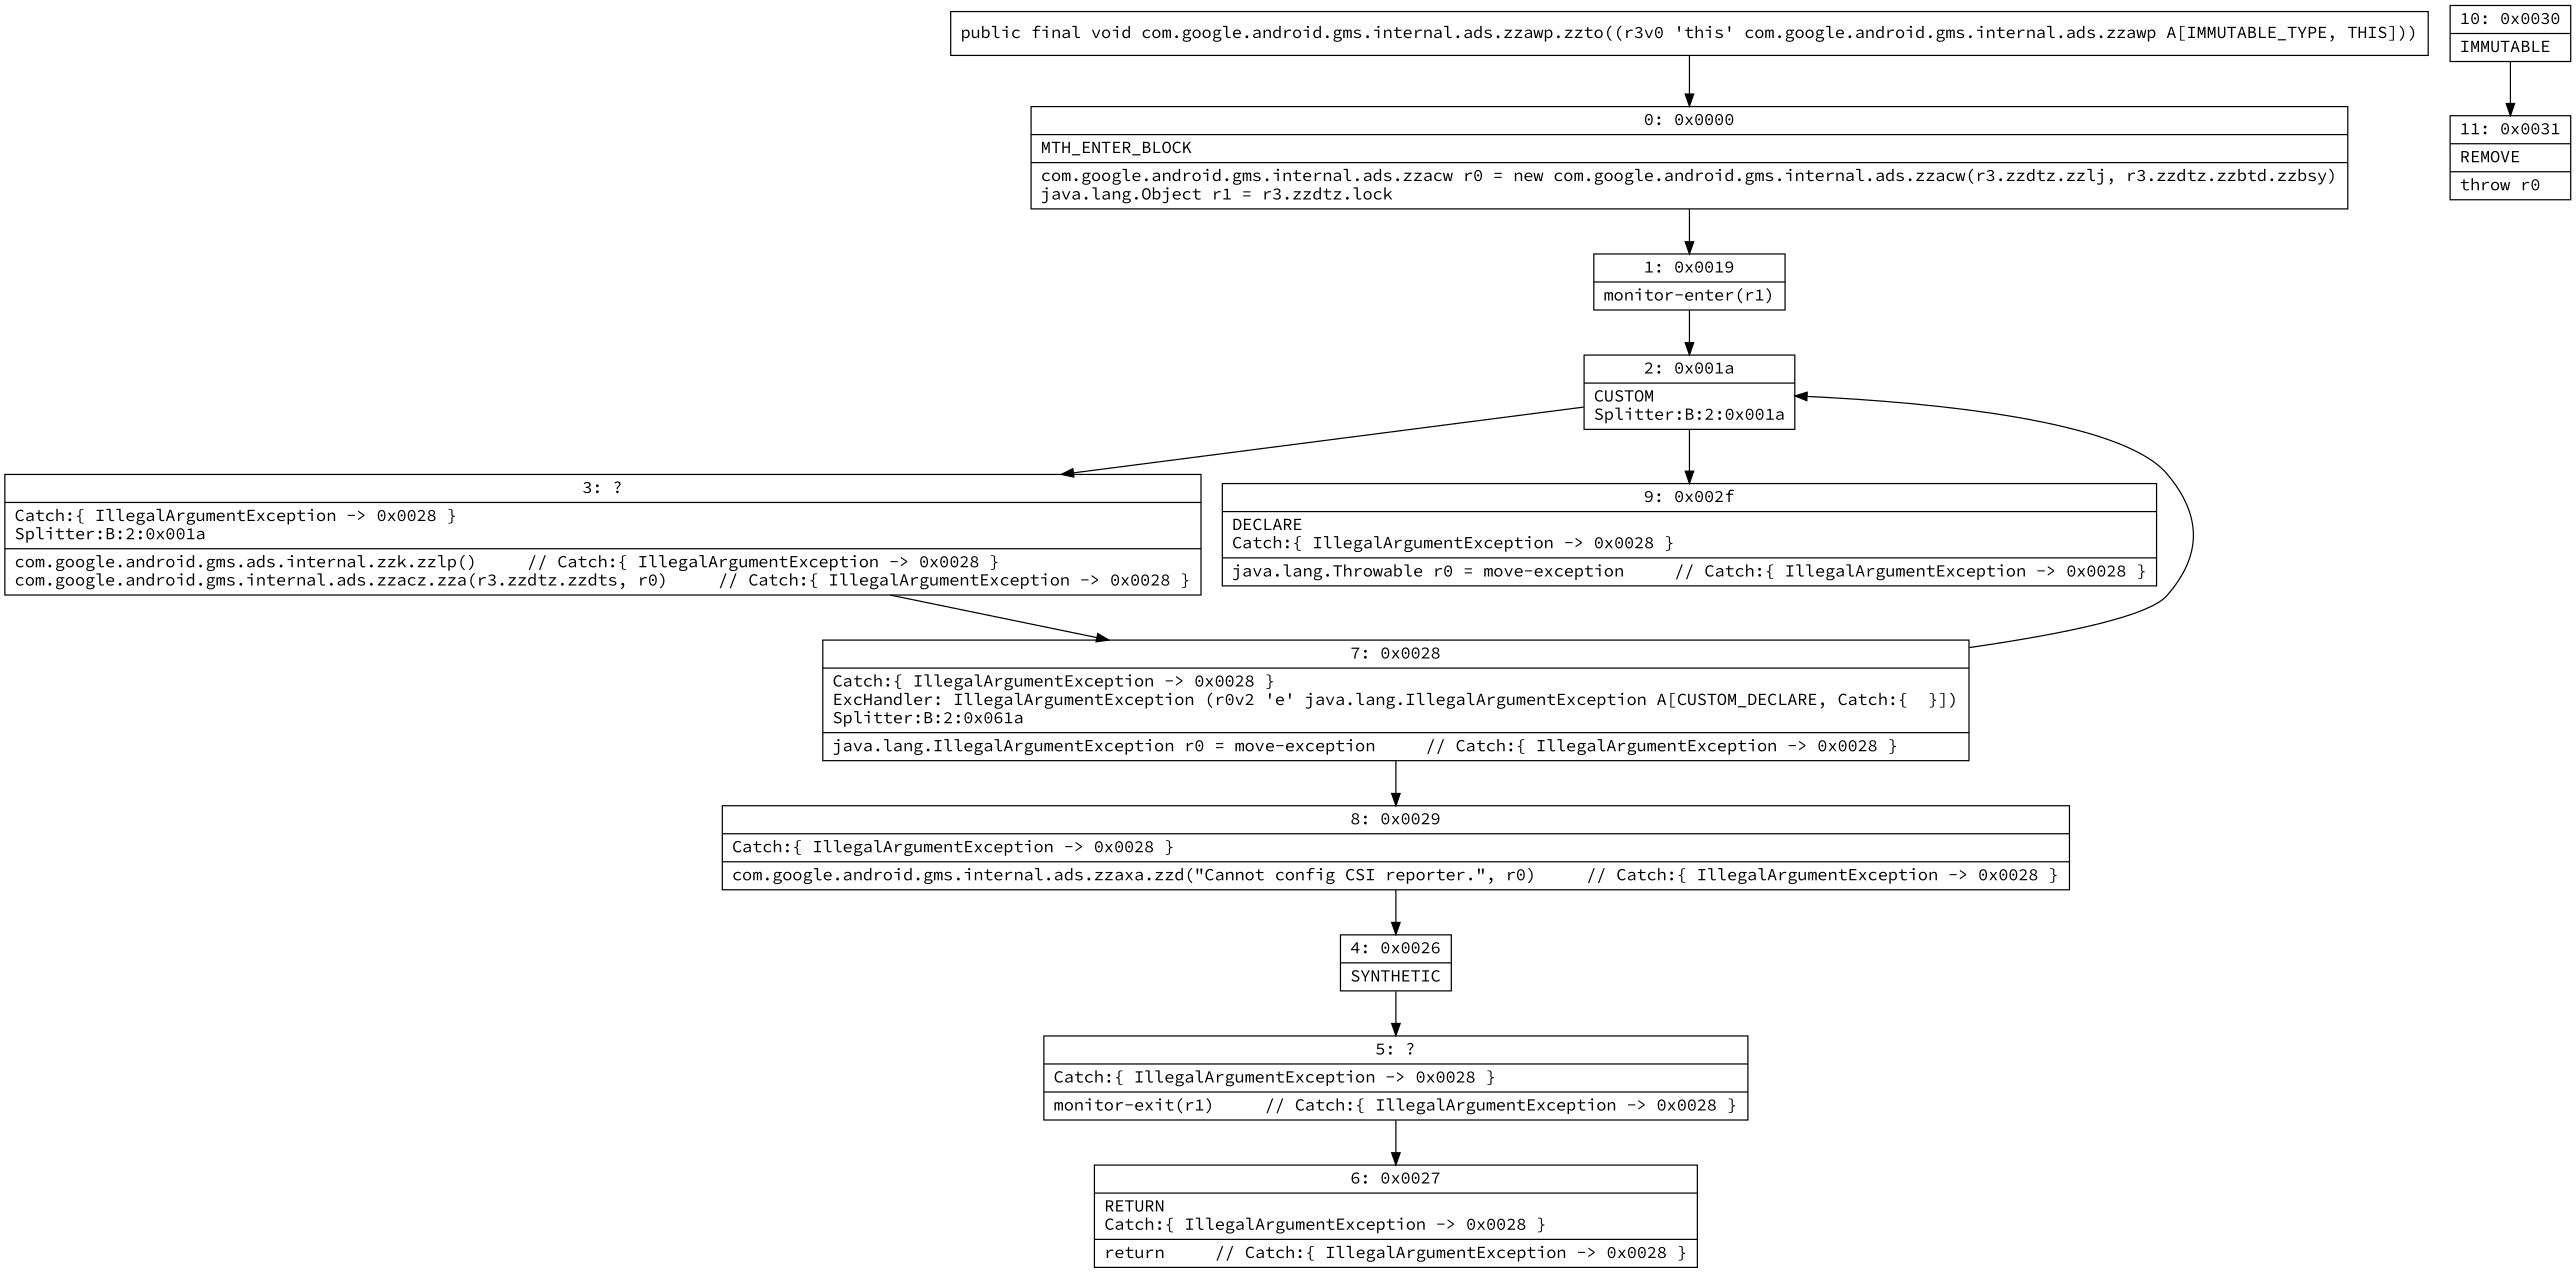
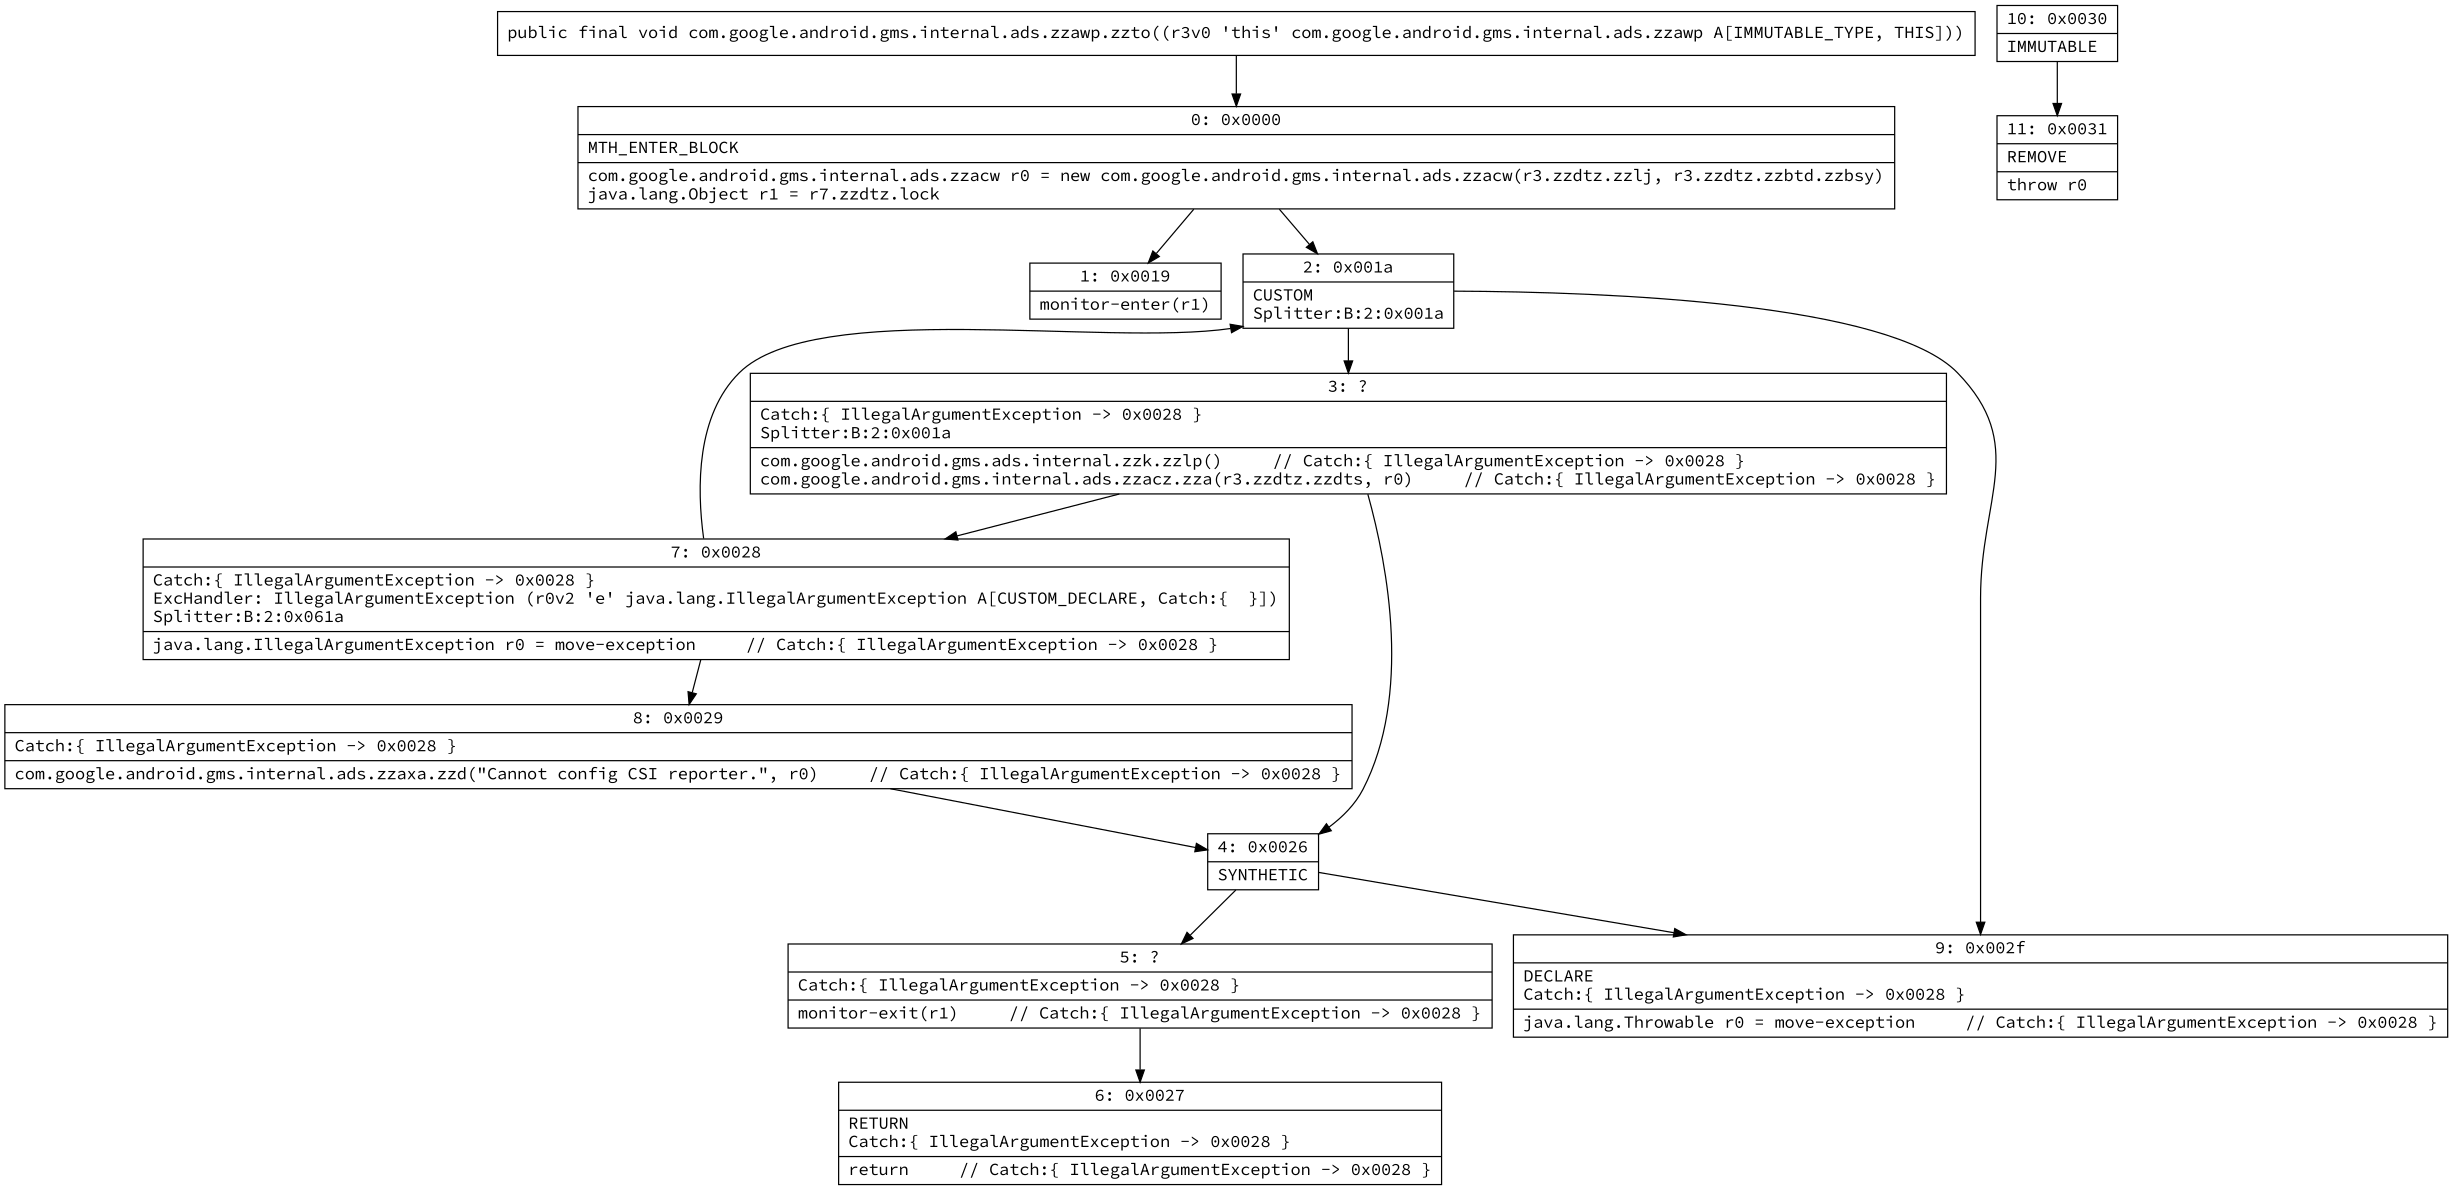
node "0: 0x0000": text "java.lang.Object r1 = r3.zzdtz.lock" -> "java.lang.Object r1 = r7.zzdtz.lock"
edge "1: 0x0019" -> "2: 0x001a": now "0: 0x0000" -> "2: 0x001a"
edge "3: ?" -> "4: 0x0026": added
edge "4: 0x0026" -> "9: 0x002f": added
